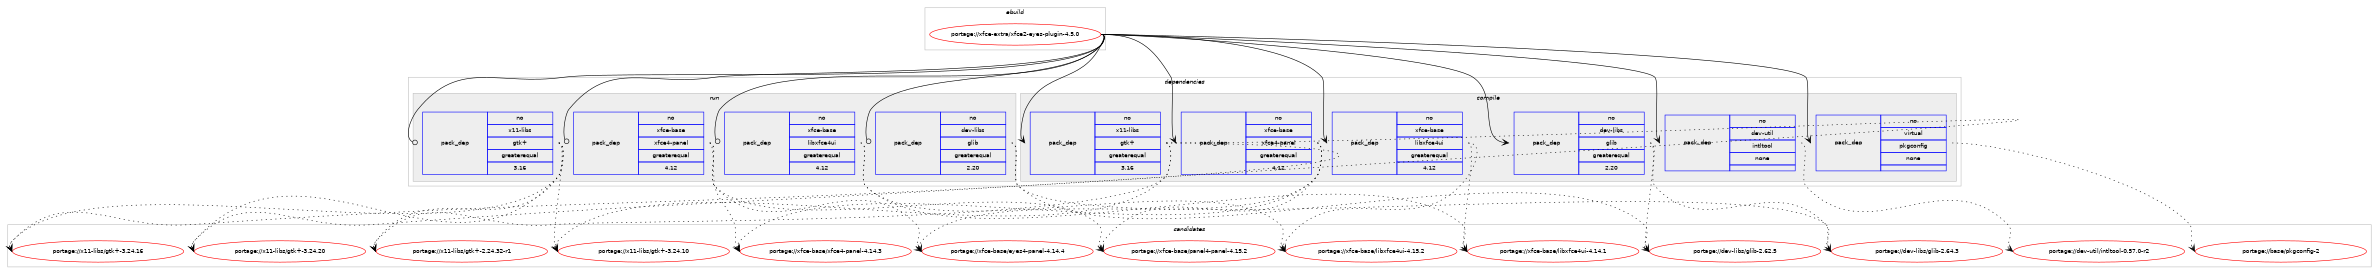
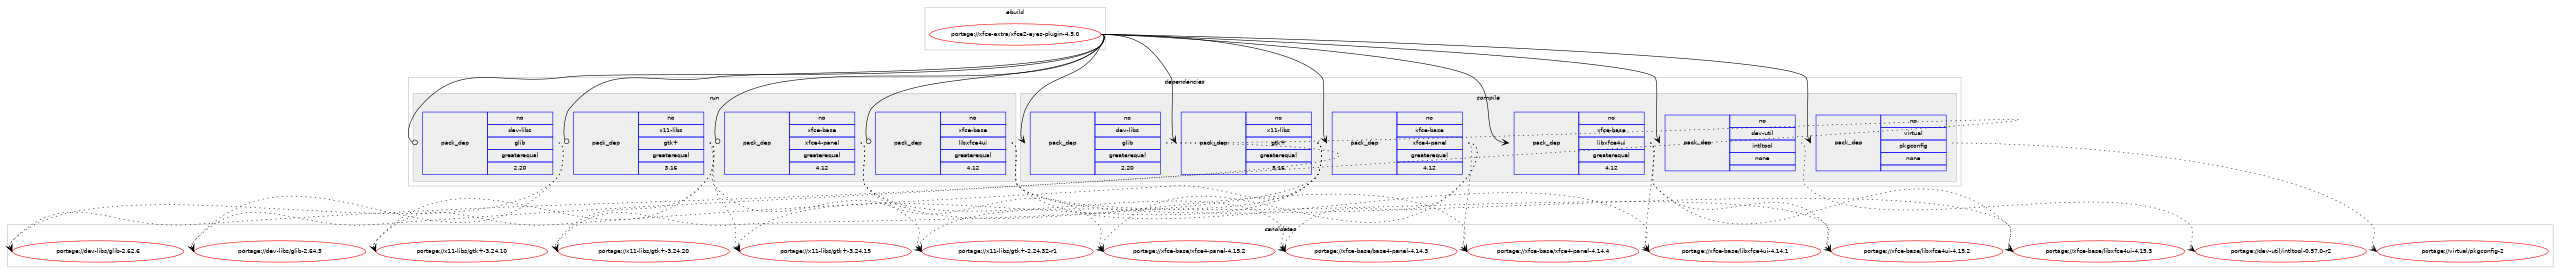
node "portage://x11-libs/gtk+-3.24.16": label "portage://x11-libs/gtk+-3.24.16" -> "portage://x11-libs/gtk+-3.24.15"
node "portage://xfce-base/xfce4-panel-4.14.3": label "portage://xfce-base/xfce4-panel-4.14.3" -> "portage://xfce-base/base4-panel-4.14.3"
node "portage://xfce-base/eyes4-panel-4.14.4": label "portage://xfce-base/eyes4-panel-4.14.4" -> "portage://xfce-base/xfce4-panel-4.14.4"
node "portage://xfce-base/panel4-panel-4.15.2": label "portage://xfce-base/panel4-panel-4.15.2" -> "portage://xfce-base/xfce4-panel-4.15.2"
node "portage://dev-libs/glib-2.62.5": label "portage://dev-libs/glib-2.62.5" -> "portage://dev-libs/glib-2.62.6"
node "portage://xfce-base/libxfce4ui-4.15.3": added
node "portage://base/pkgconfig-2": label "portage://base/pkgconfig-2" -> "portage://virtual/pkgconfig-2"
